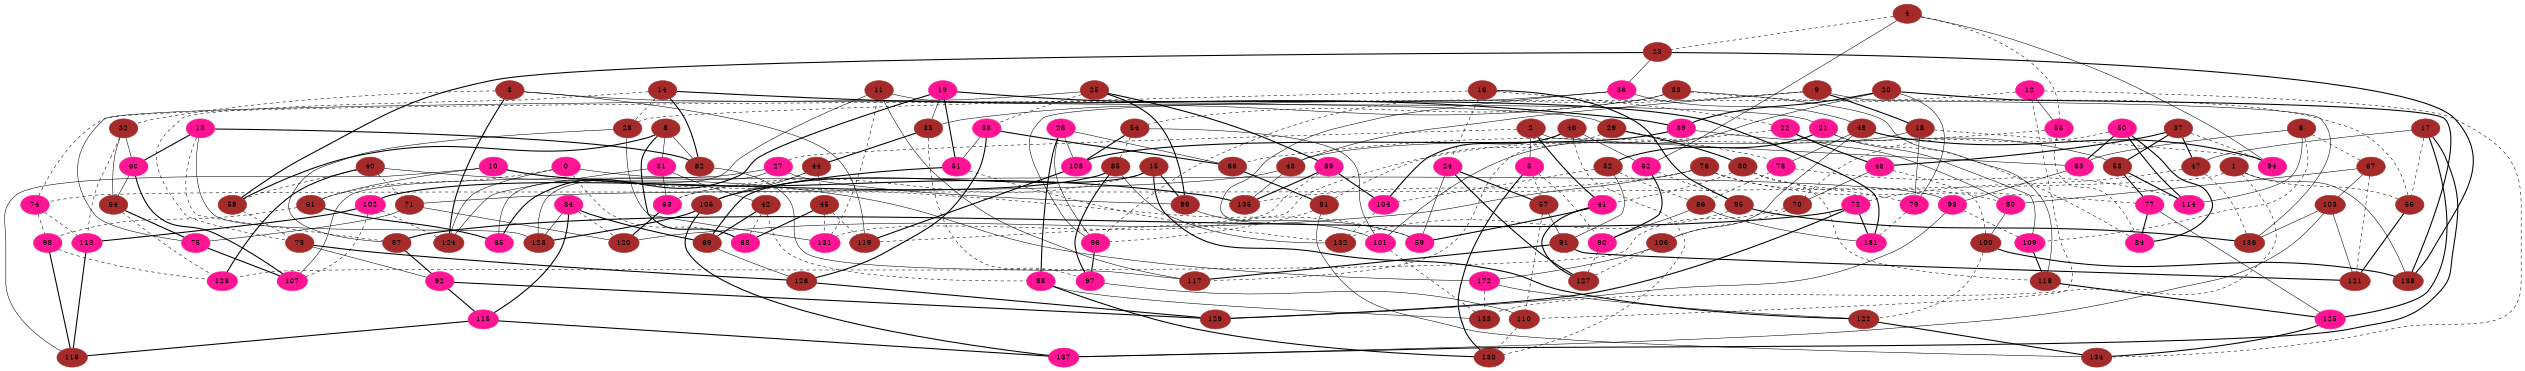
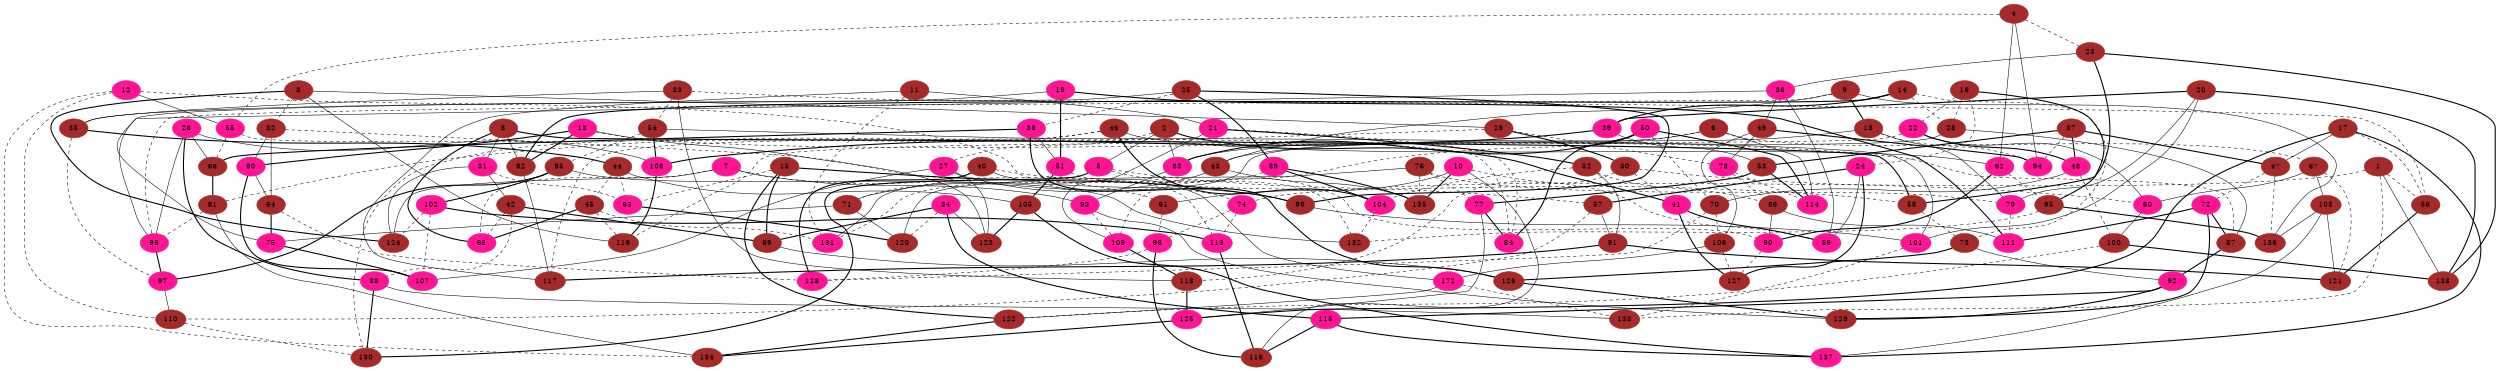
node "0": label "0" -> "7"
edge "31" -- "63": style solid -> dashed
node "65": removed
node "181": label "181" -> "111"
